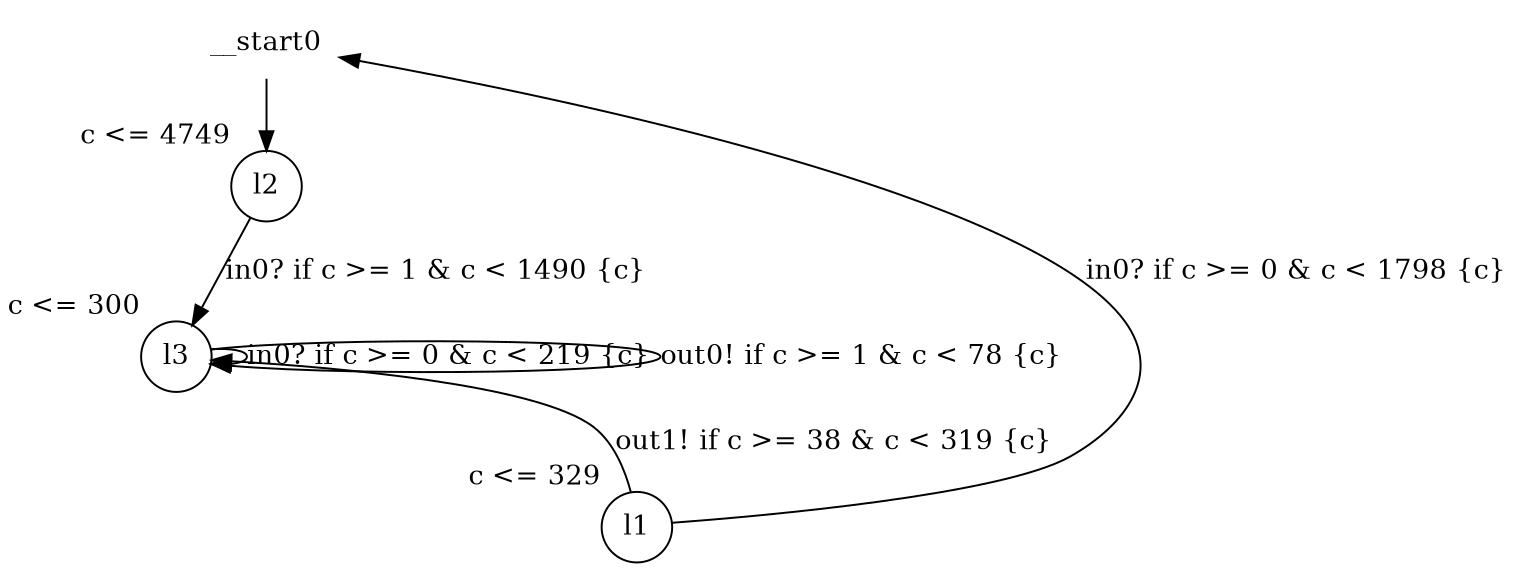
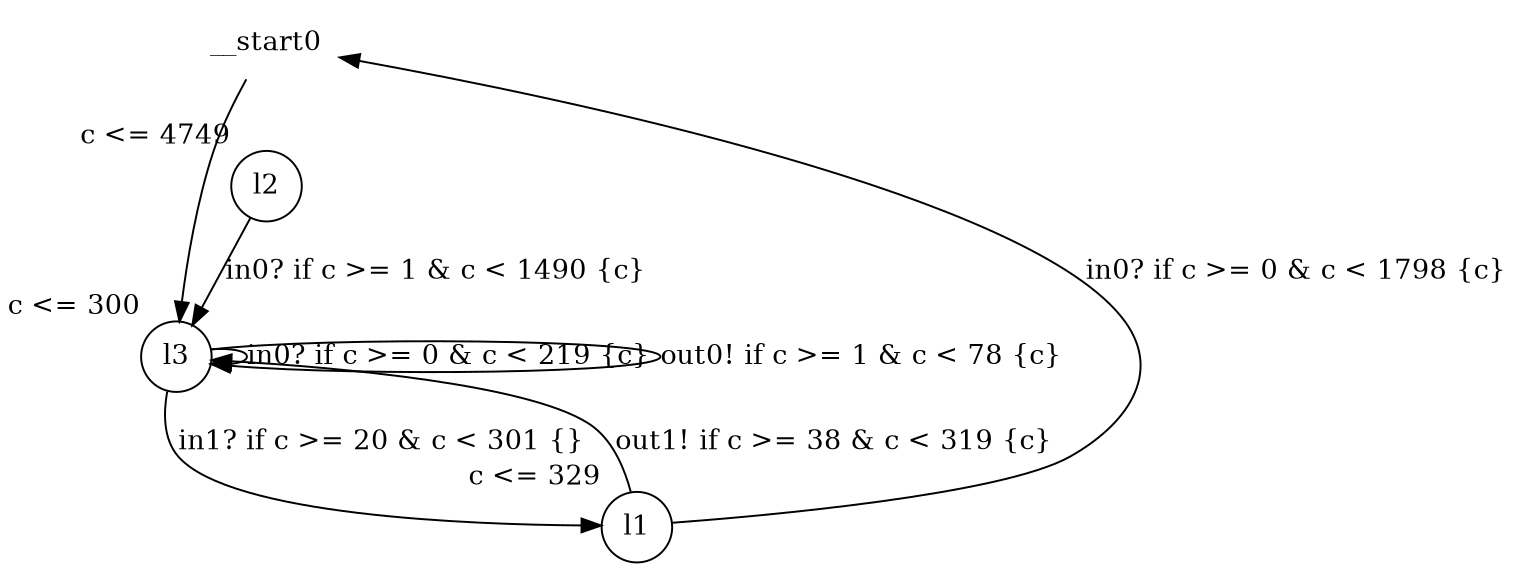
edge "__start0" -> "l2 c <= 4749": now "__start0" -> "l3 c <= 300"
edge "l3 c <= 300" -> "l1 c <= 329": added, label "in1? if c >= 20 & c < 301 {}"
